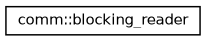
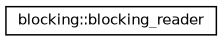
node "comm::blocking_reader": label "comm::blocking_reader" -> "blocking::blocking_reader"
